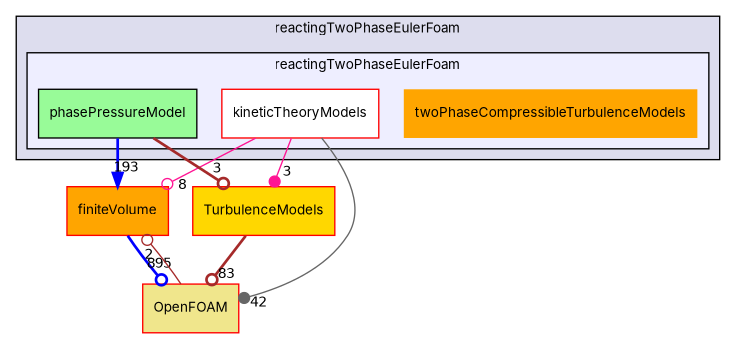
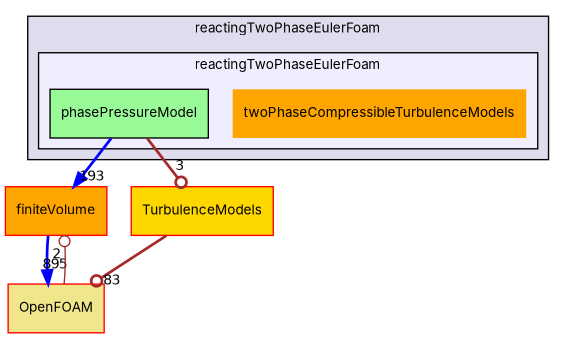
node "kineticTheoryModels": removed
edge "finiteVolume" -> "OpenFOAM": arrowhead odot -> normal
